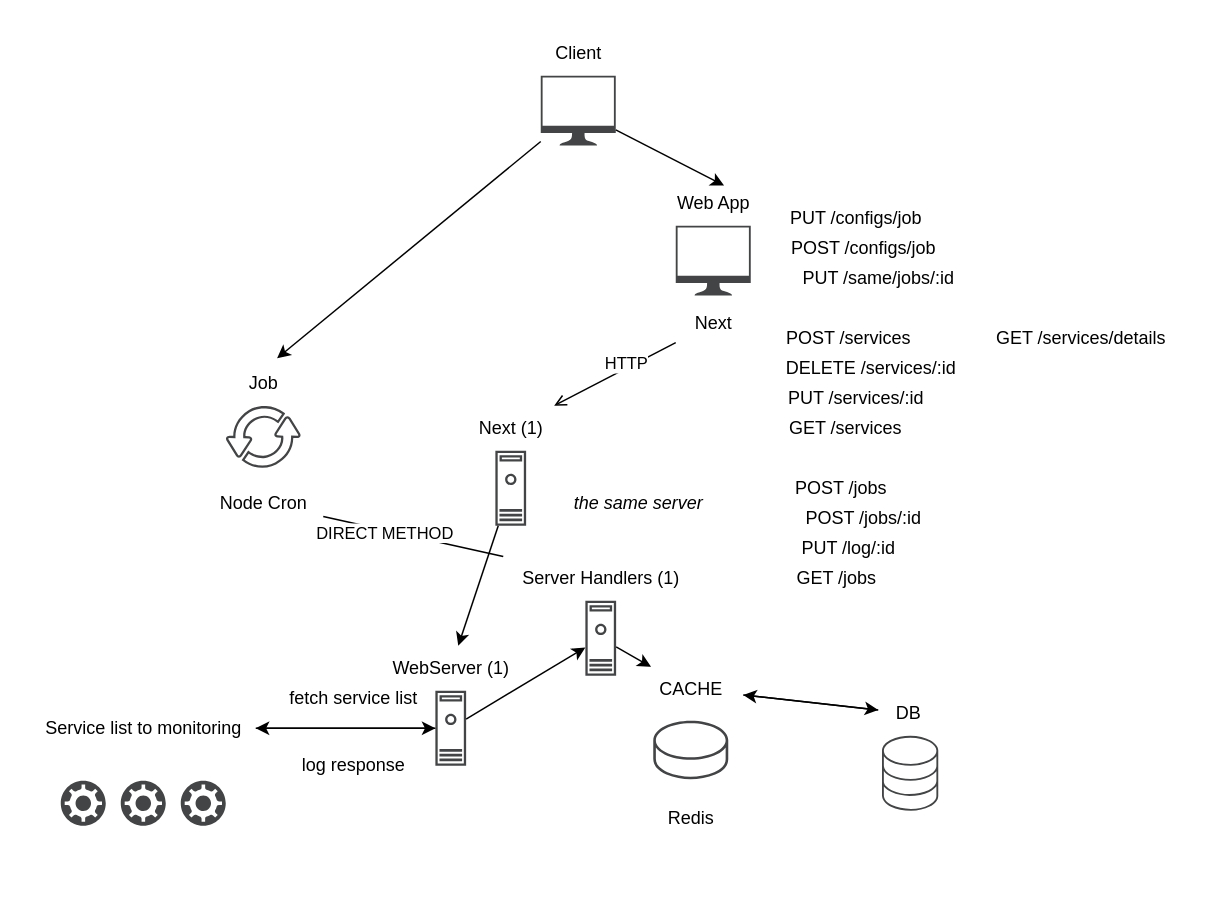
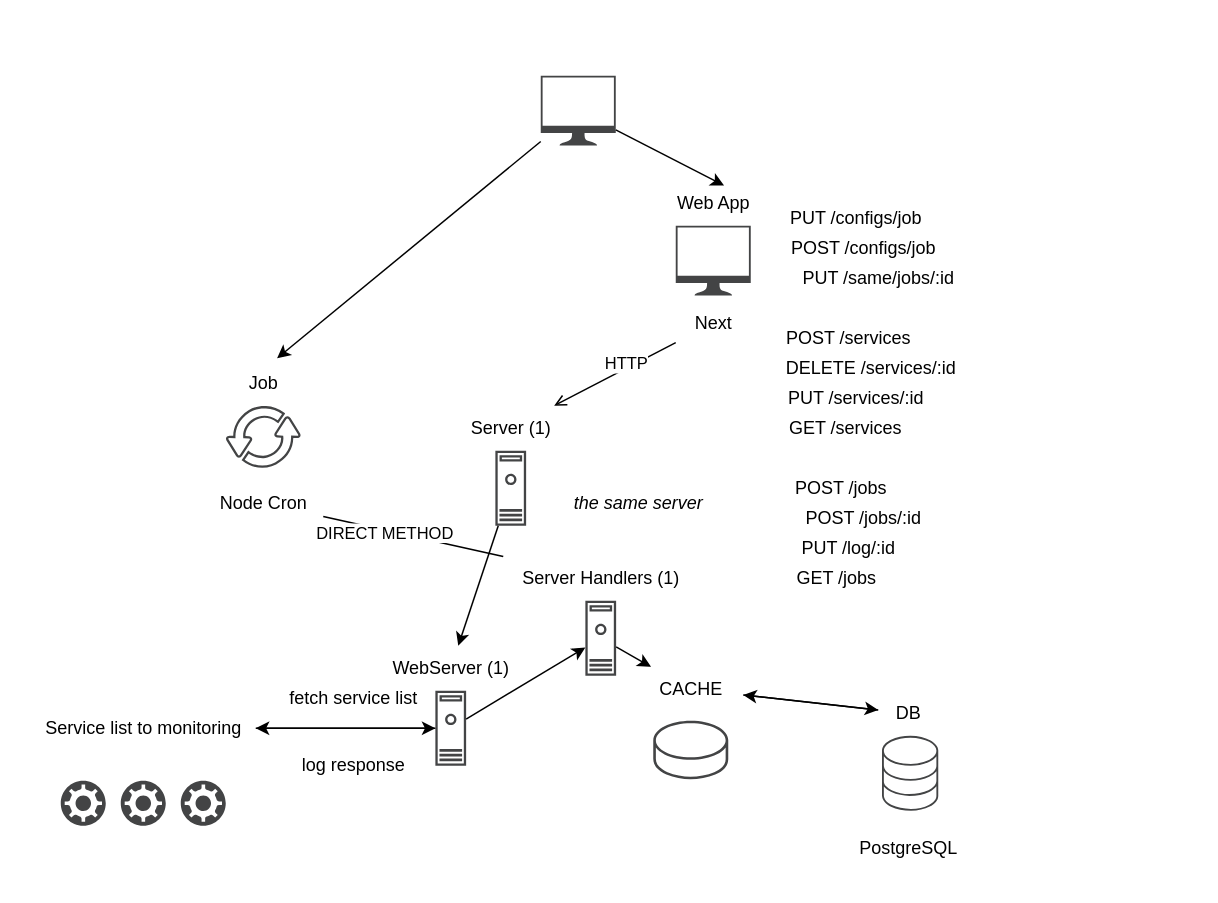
node "Client": removed
node "GET /services/details": removed
node "Next (1)": label "Next (1)" -> "Server (1)"
node "Redis": removed
node "PostgreSQL": added
